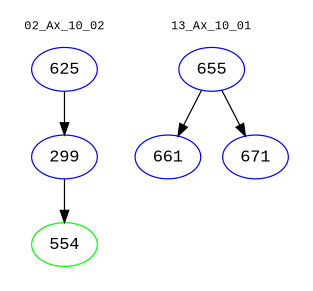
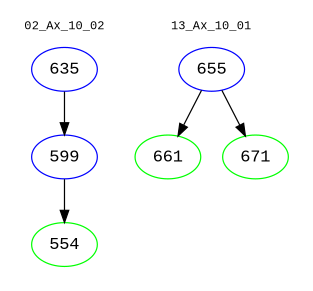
node "625": label "625" -> "635"
node "299": label "299" -> "599"
node "661": color blue -> green
node "671": color blue -> green
